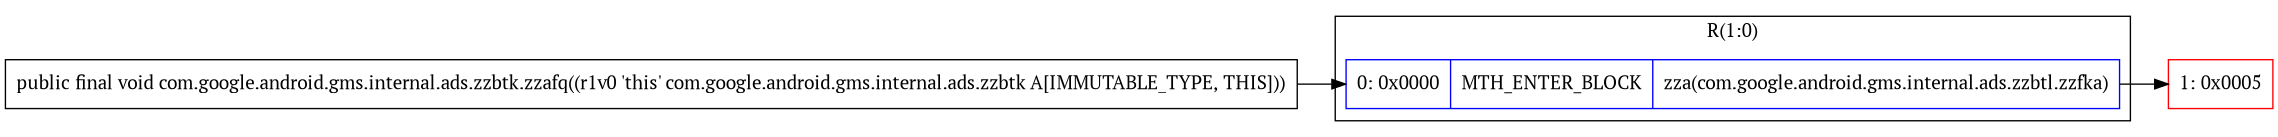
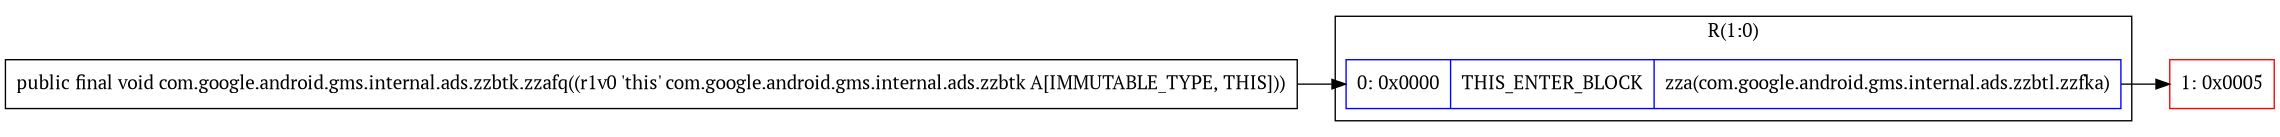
node "0: 0x0000": text "MTH_ENTER_BLOCK" -> "THIS_ENTER_BLOCK"
